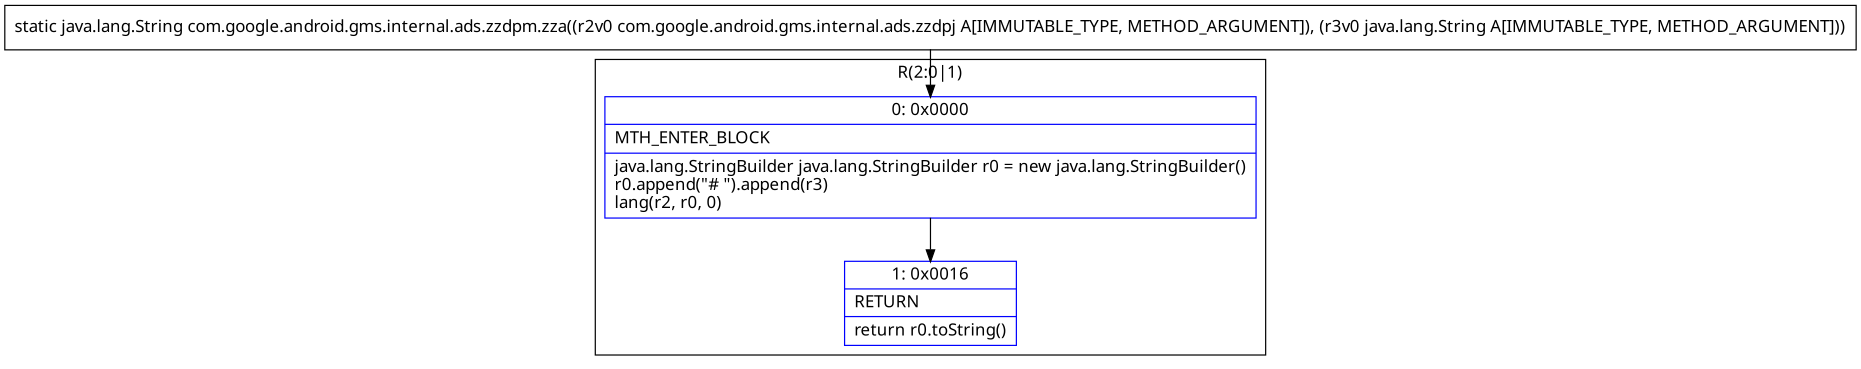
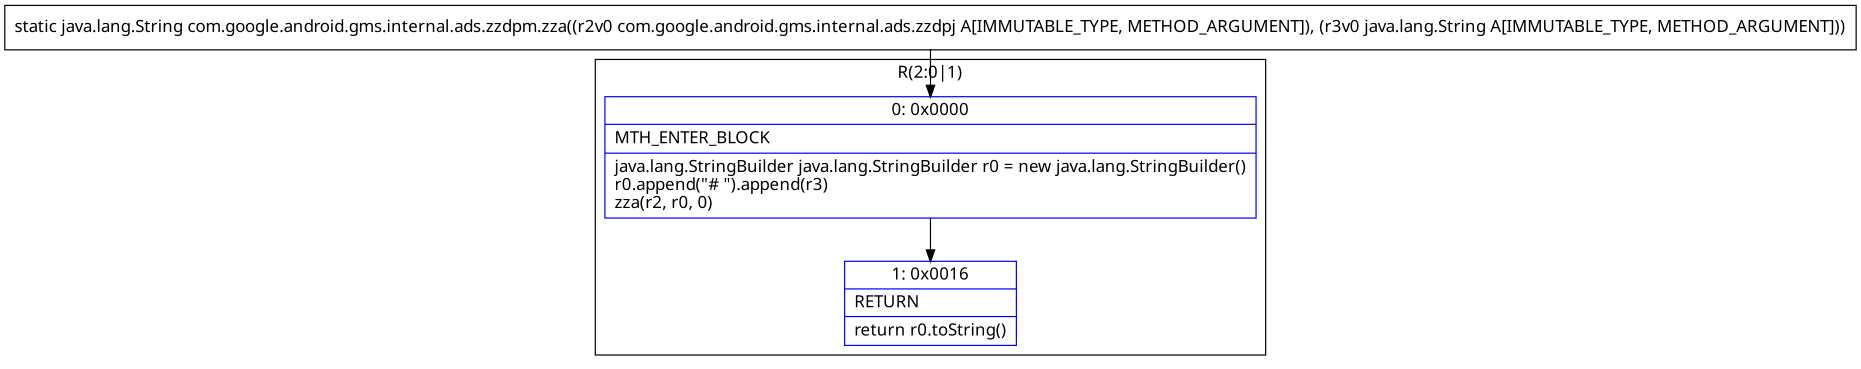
node "0: 0x0000": text "lang(r2, r0, 0)" -> "zza(r2, r0, 0)"
